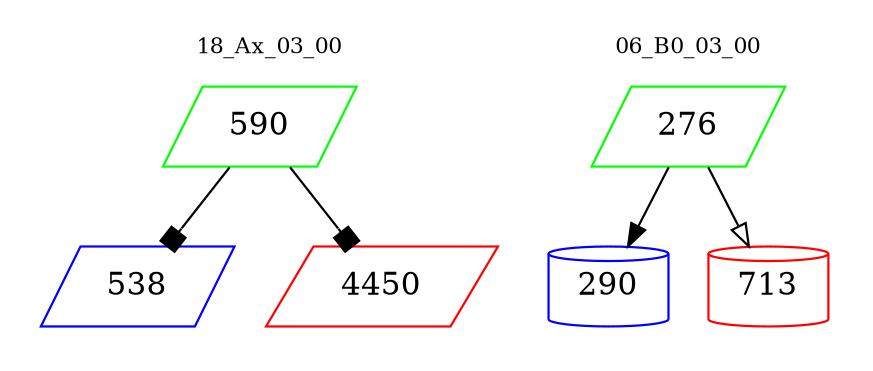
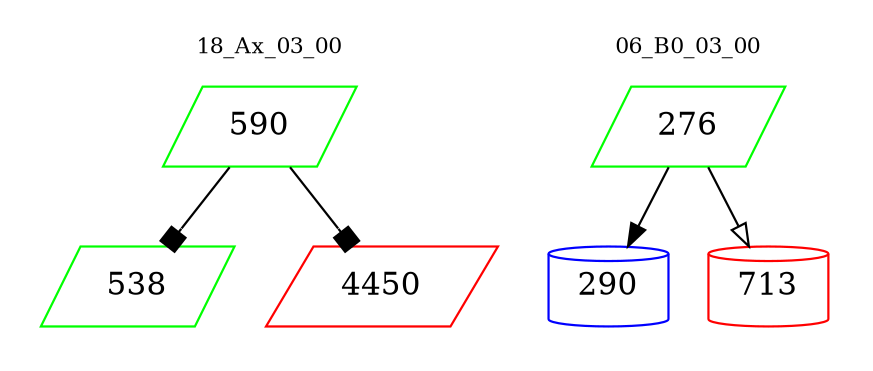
node "538": color blue -> green
